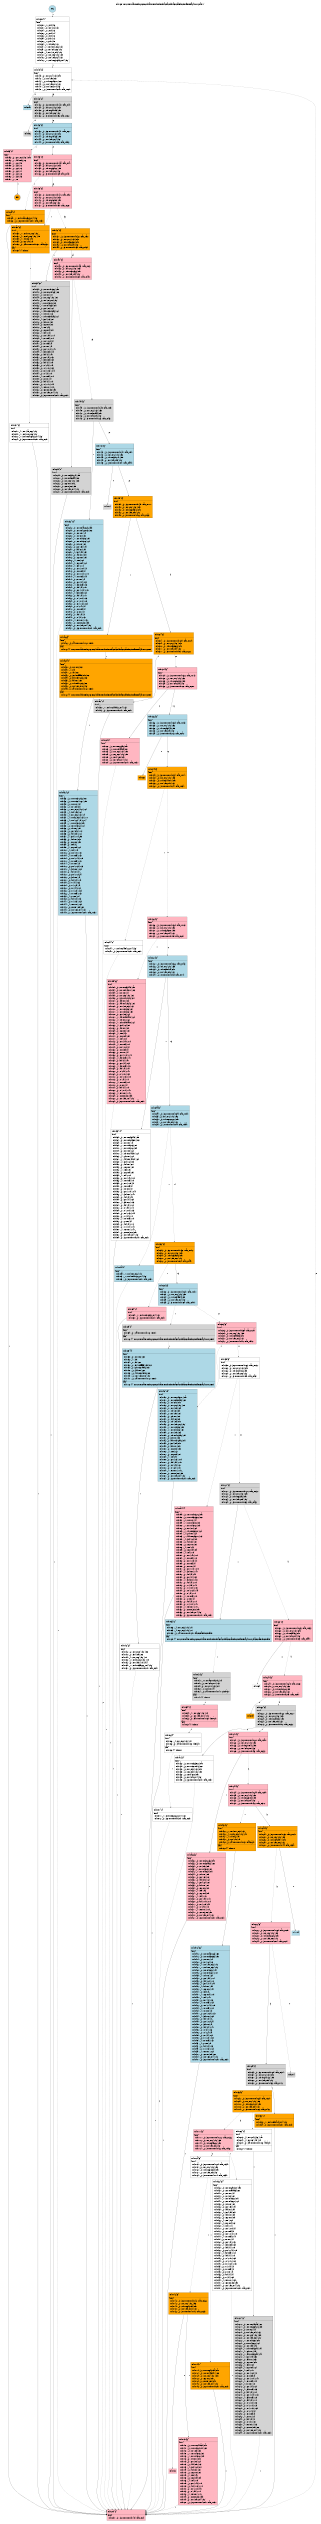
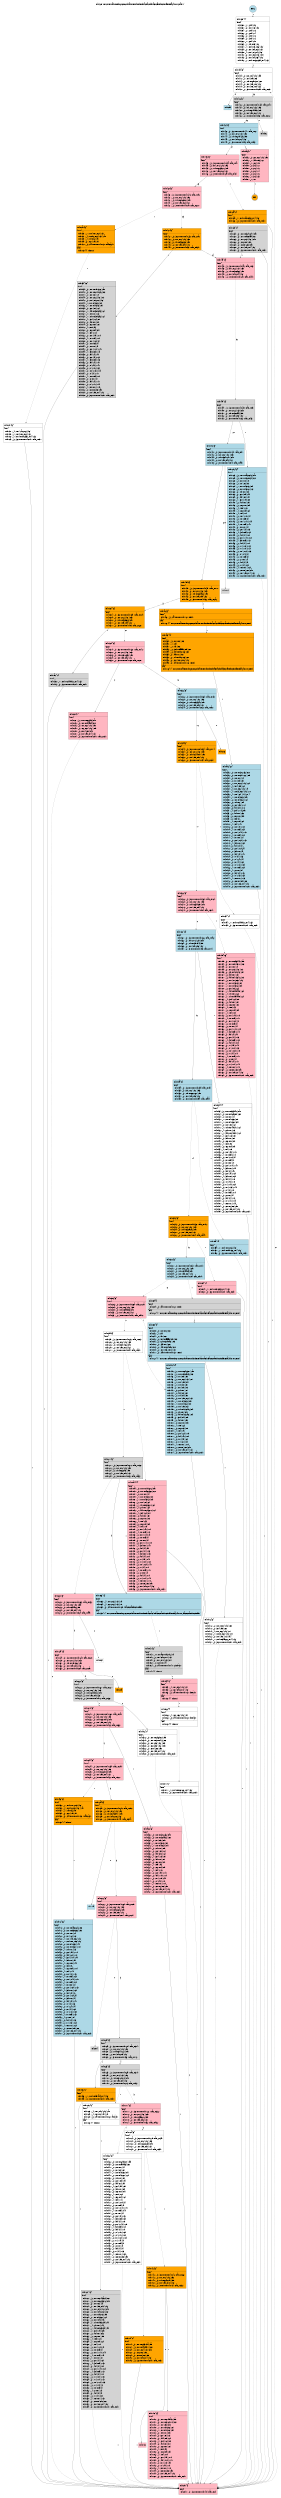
edge "0x4014a0 [25]" -> "0x4018bb [27]": reversed
node "0x4016f8 [25]": fillcolor orange -> lightgrey
